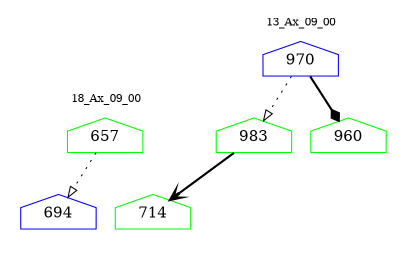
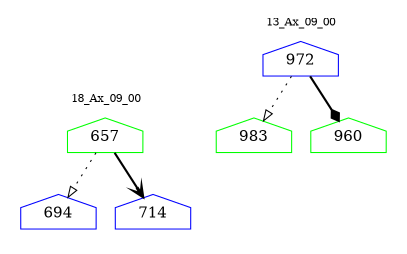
node "970": label "970" -> "972"
edge "983" -> "714": now "657" -> "714"
node "714": color green -> blue
